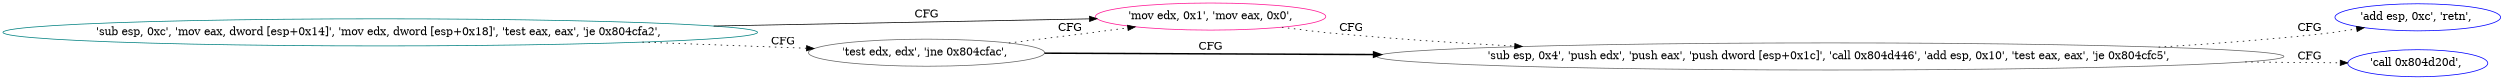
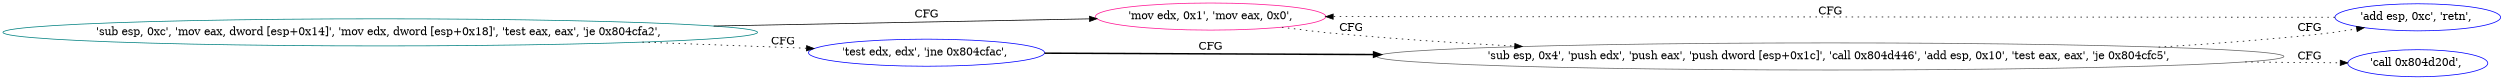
edge "'test edx, edx', 'jne 0x804cfac'," -> "'mov edx, 0x1', 'mov eax, 0x0',": now "'add esp, 0xc', 'retn'," -> "'mov edx, 0x1', 'mov eax, 0x0',"
node "'test edx, edx', 'jne 0x804cfac',": color gray40 -> blue
